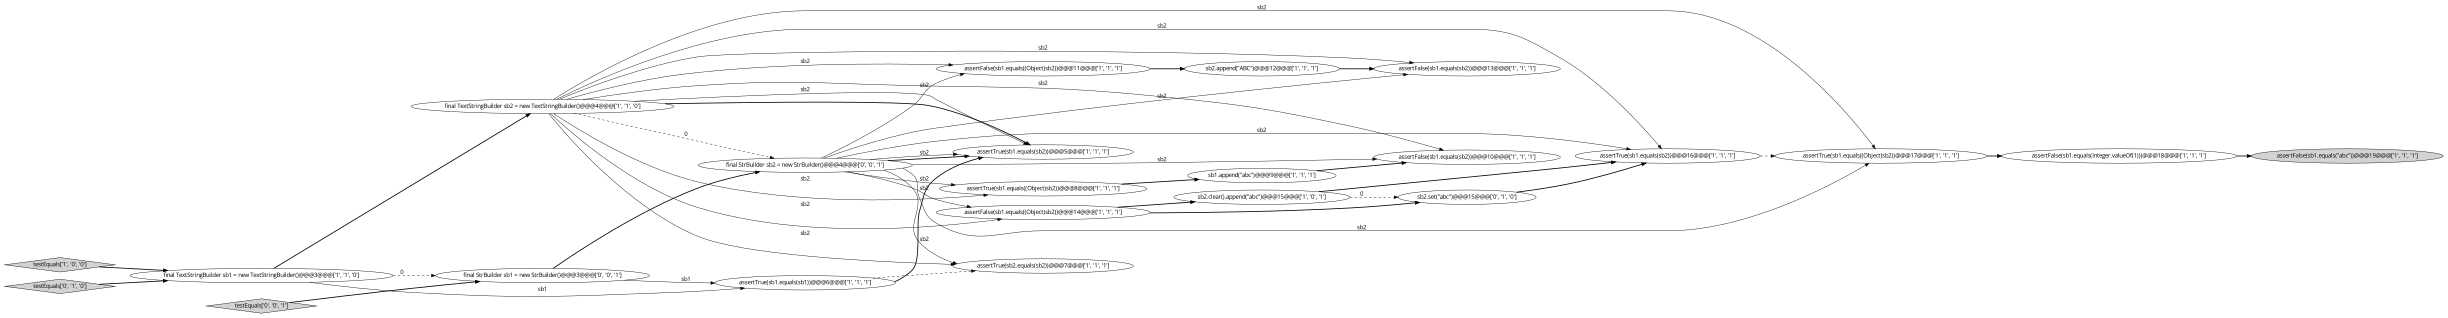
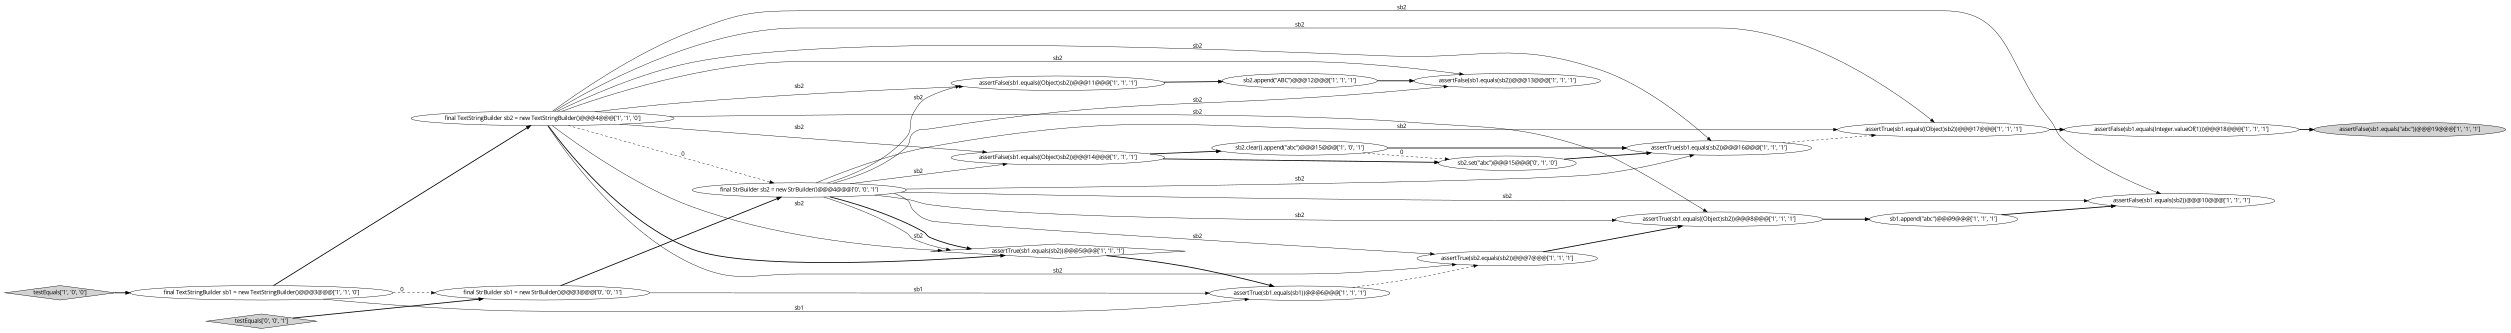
node "assertTrue(sb1.equals(sb2))@@@5@@@['1', '1', '1']": shape ellipse -> diamond
edge "assertTrue(sb1.equals(sb1))@@@6@@@['1', '1', '1']" -> "assertTrue(sb1.equals(sb2))@@@5@@@['1', '1', '1']": reversed
edge "assertTrue(sb2.equals(sb2))@@@7@@@['1', '1', '1']" -> "assertTrue(sb1.equals((Object)sb2))@@@8@@@['1', '1', '1']": added
node "testEquals['0', '1', '0']": removed
